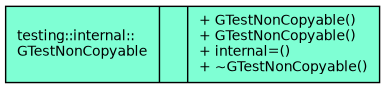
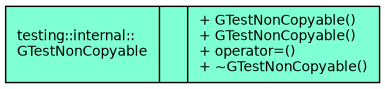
node "testing::internal::": text "+ internal=()" -> "+ operator=()"
